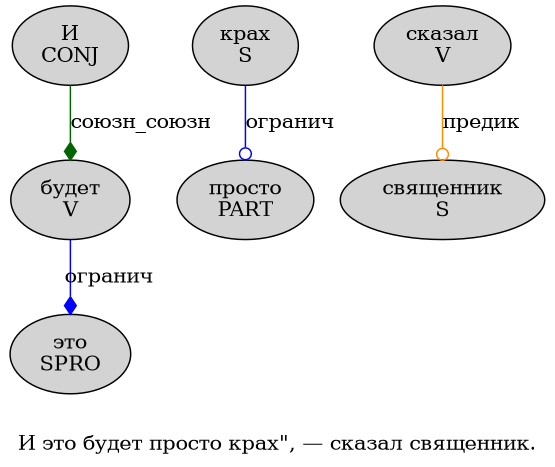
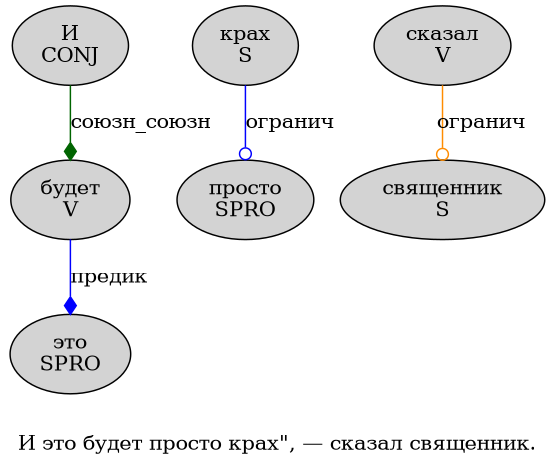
edge "сказал V" -> "священник S": label "предик" -> "огранич"
node "просто PART": label "просто PART" -> "просто SPRO"
edge "будет V" -> "это SPRO": label "огранич" -> "предик"
